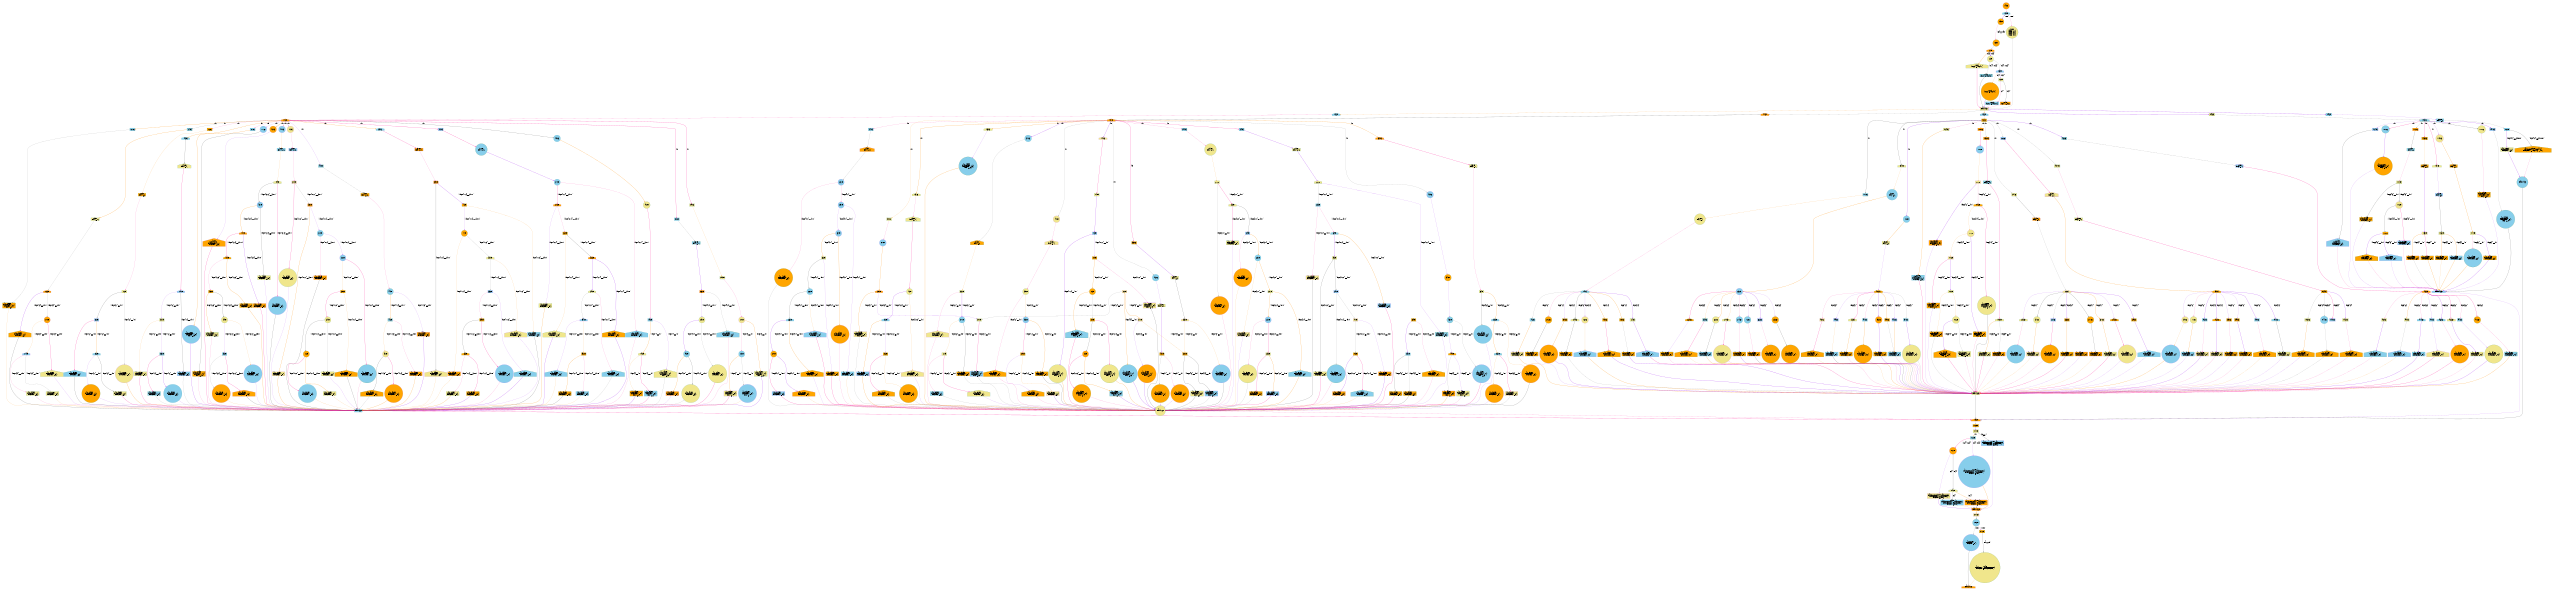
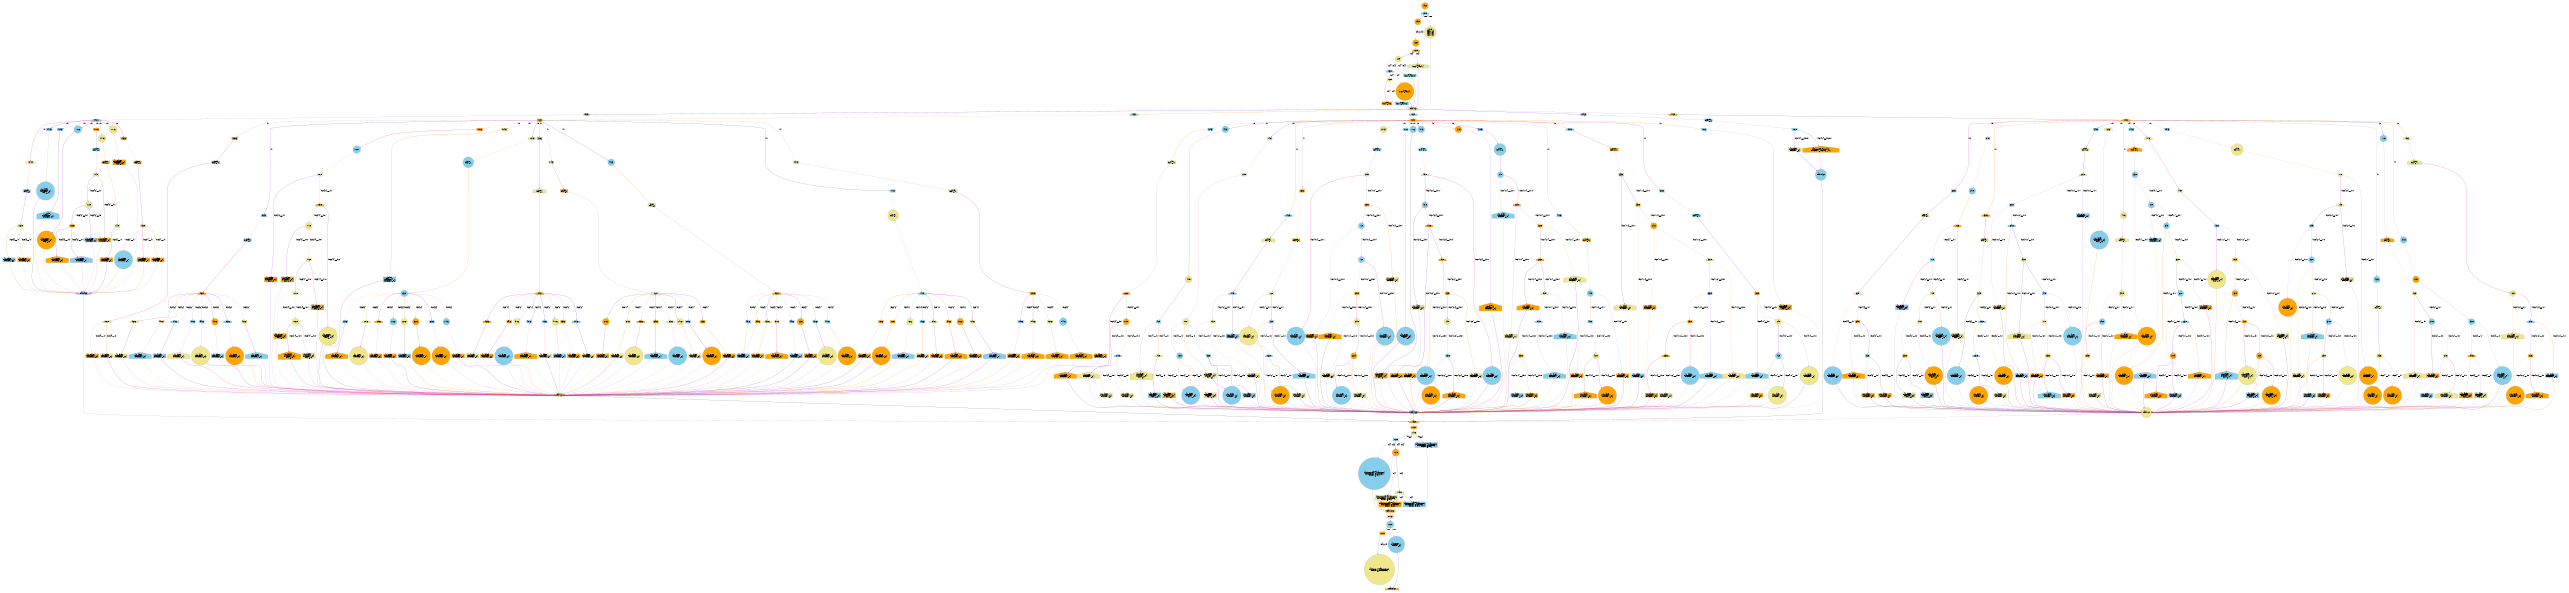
node "533:CA": fillcolor orange -> skyblue
node "304:BL TrailingOnes_1 <= 0; TotalCoeff_1 <= 6;": fillcolor khaki -> skyblue
edge "512:IF" -> "507:IF": reversed
node "507:IF": fillcolor khaki -> skyblue
edge "535:IF" -> "522:IF": now "535:IF" -> "539:IF"
node "1040:BL TrailingOnes_3 <= 0; TotalCoeff_3 <= 15;": added
node "693:BL TrailingOnes_2 <= 0; TotalCoeff_2 <= 13;": shape note -> house
node "604:BL TrailingOnes_2 <= 3; TotalCoeff_2 <= 9;": removed
edge "1177:IF" -> "1182:IF": label "1'b1" -> "!((nC == -1))"
